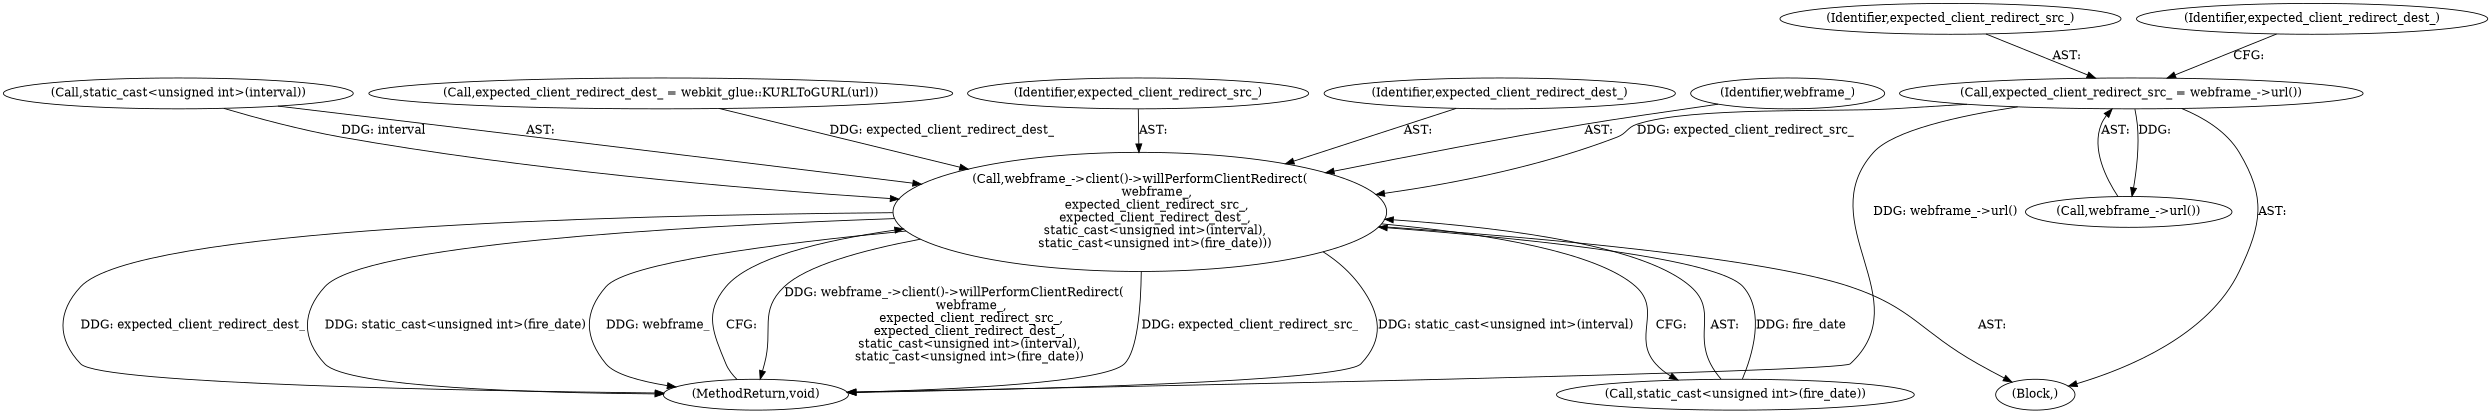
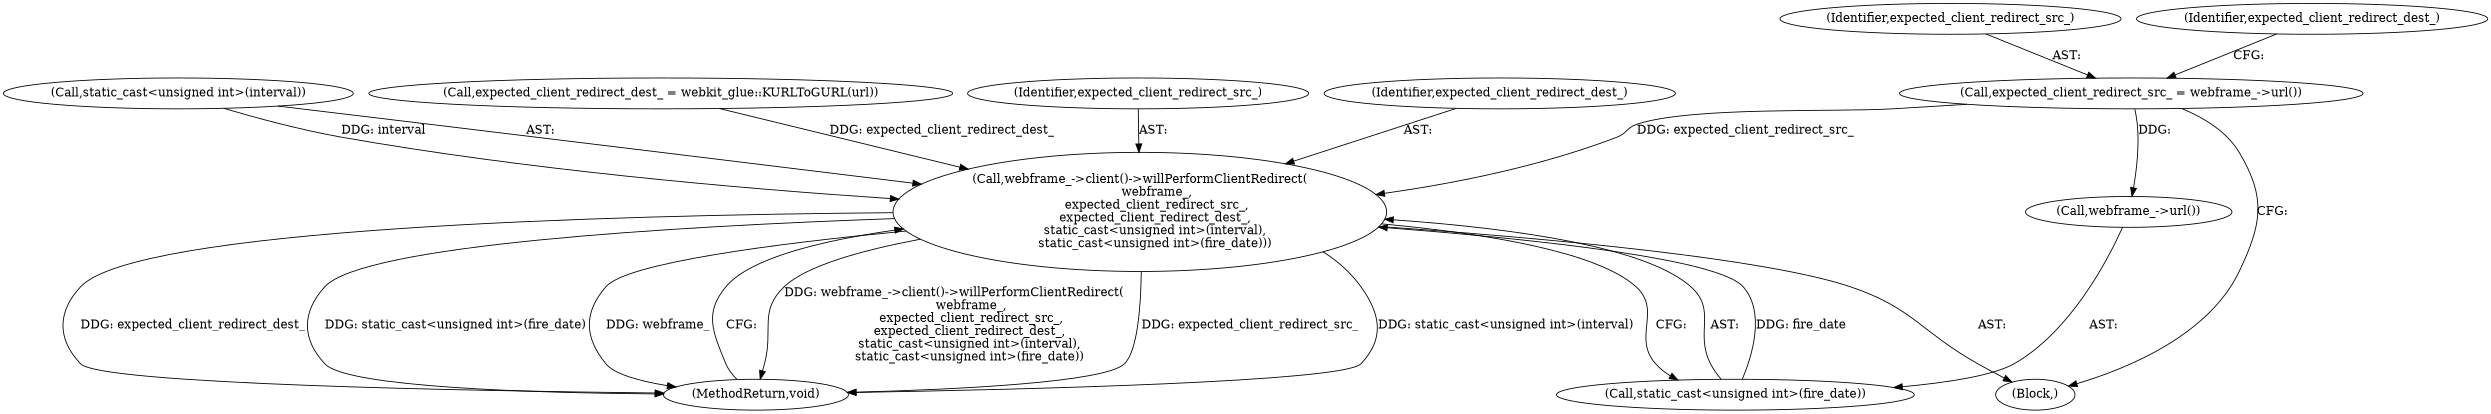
node "(Identifier,webframe_)": removed
edge "(Call,webframe_->url())" -> "(Call,expected_client_redirect_src_ = webframe_->url())": now "(Call,webframe_->url())" -> "(Call,static_cast<unsigned int>(fire_date))"
edge "(Call,expected_client_redirect_src_ = webframe_->url())" -> "(Block,)": label "AST: " -> "CFG: "
edge "(Call,expected_client_redirect_src_ = webframe_->url())" -> "(MethodReturn,void)": removed, label "DDG: webframe_->url()"
